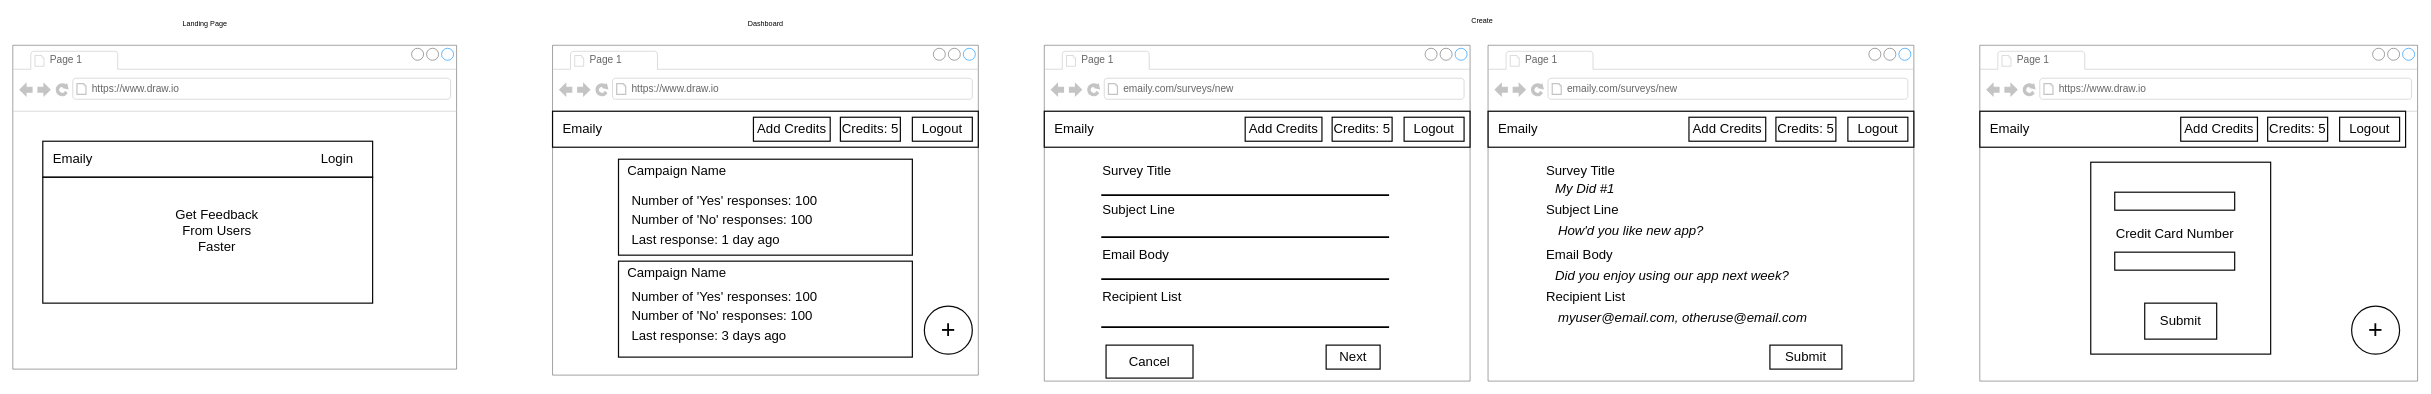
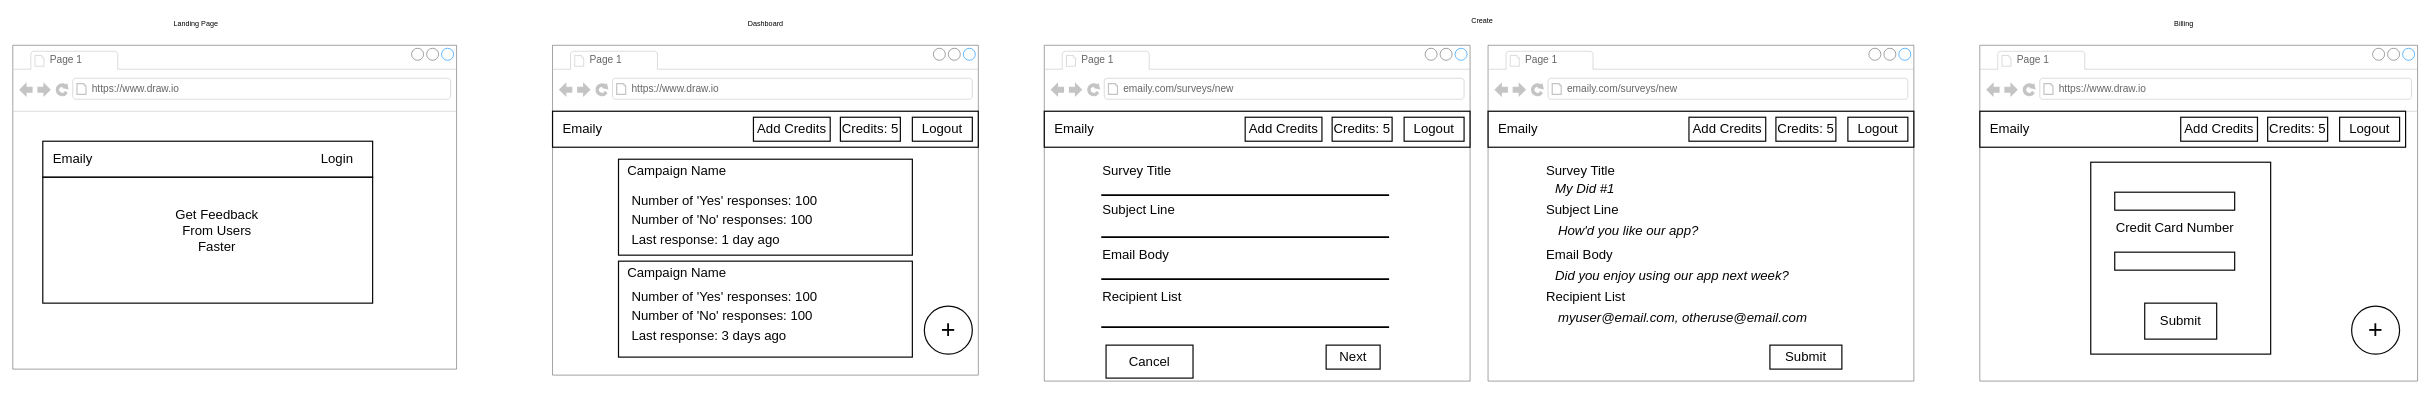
node "Landing Page": moved (204, 24) -> (195, 24)
node "Billing": added
node "How'd you like new app?": label "How'd you like new app?" -> "How'd you like our app?"
node "Credit Card Number": moved (2184, 234) -> (2184, 228)
